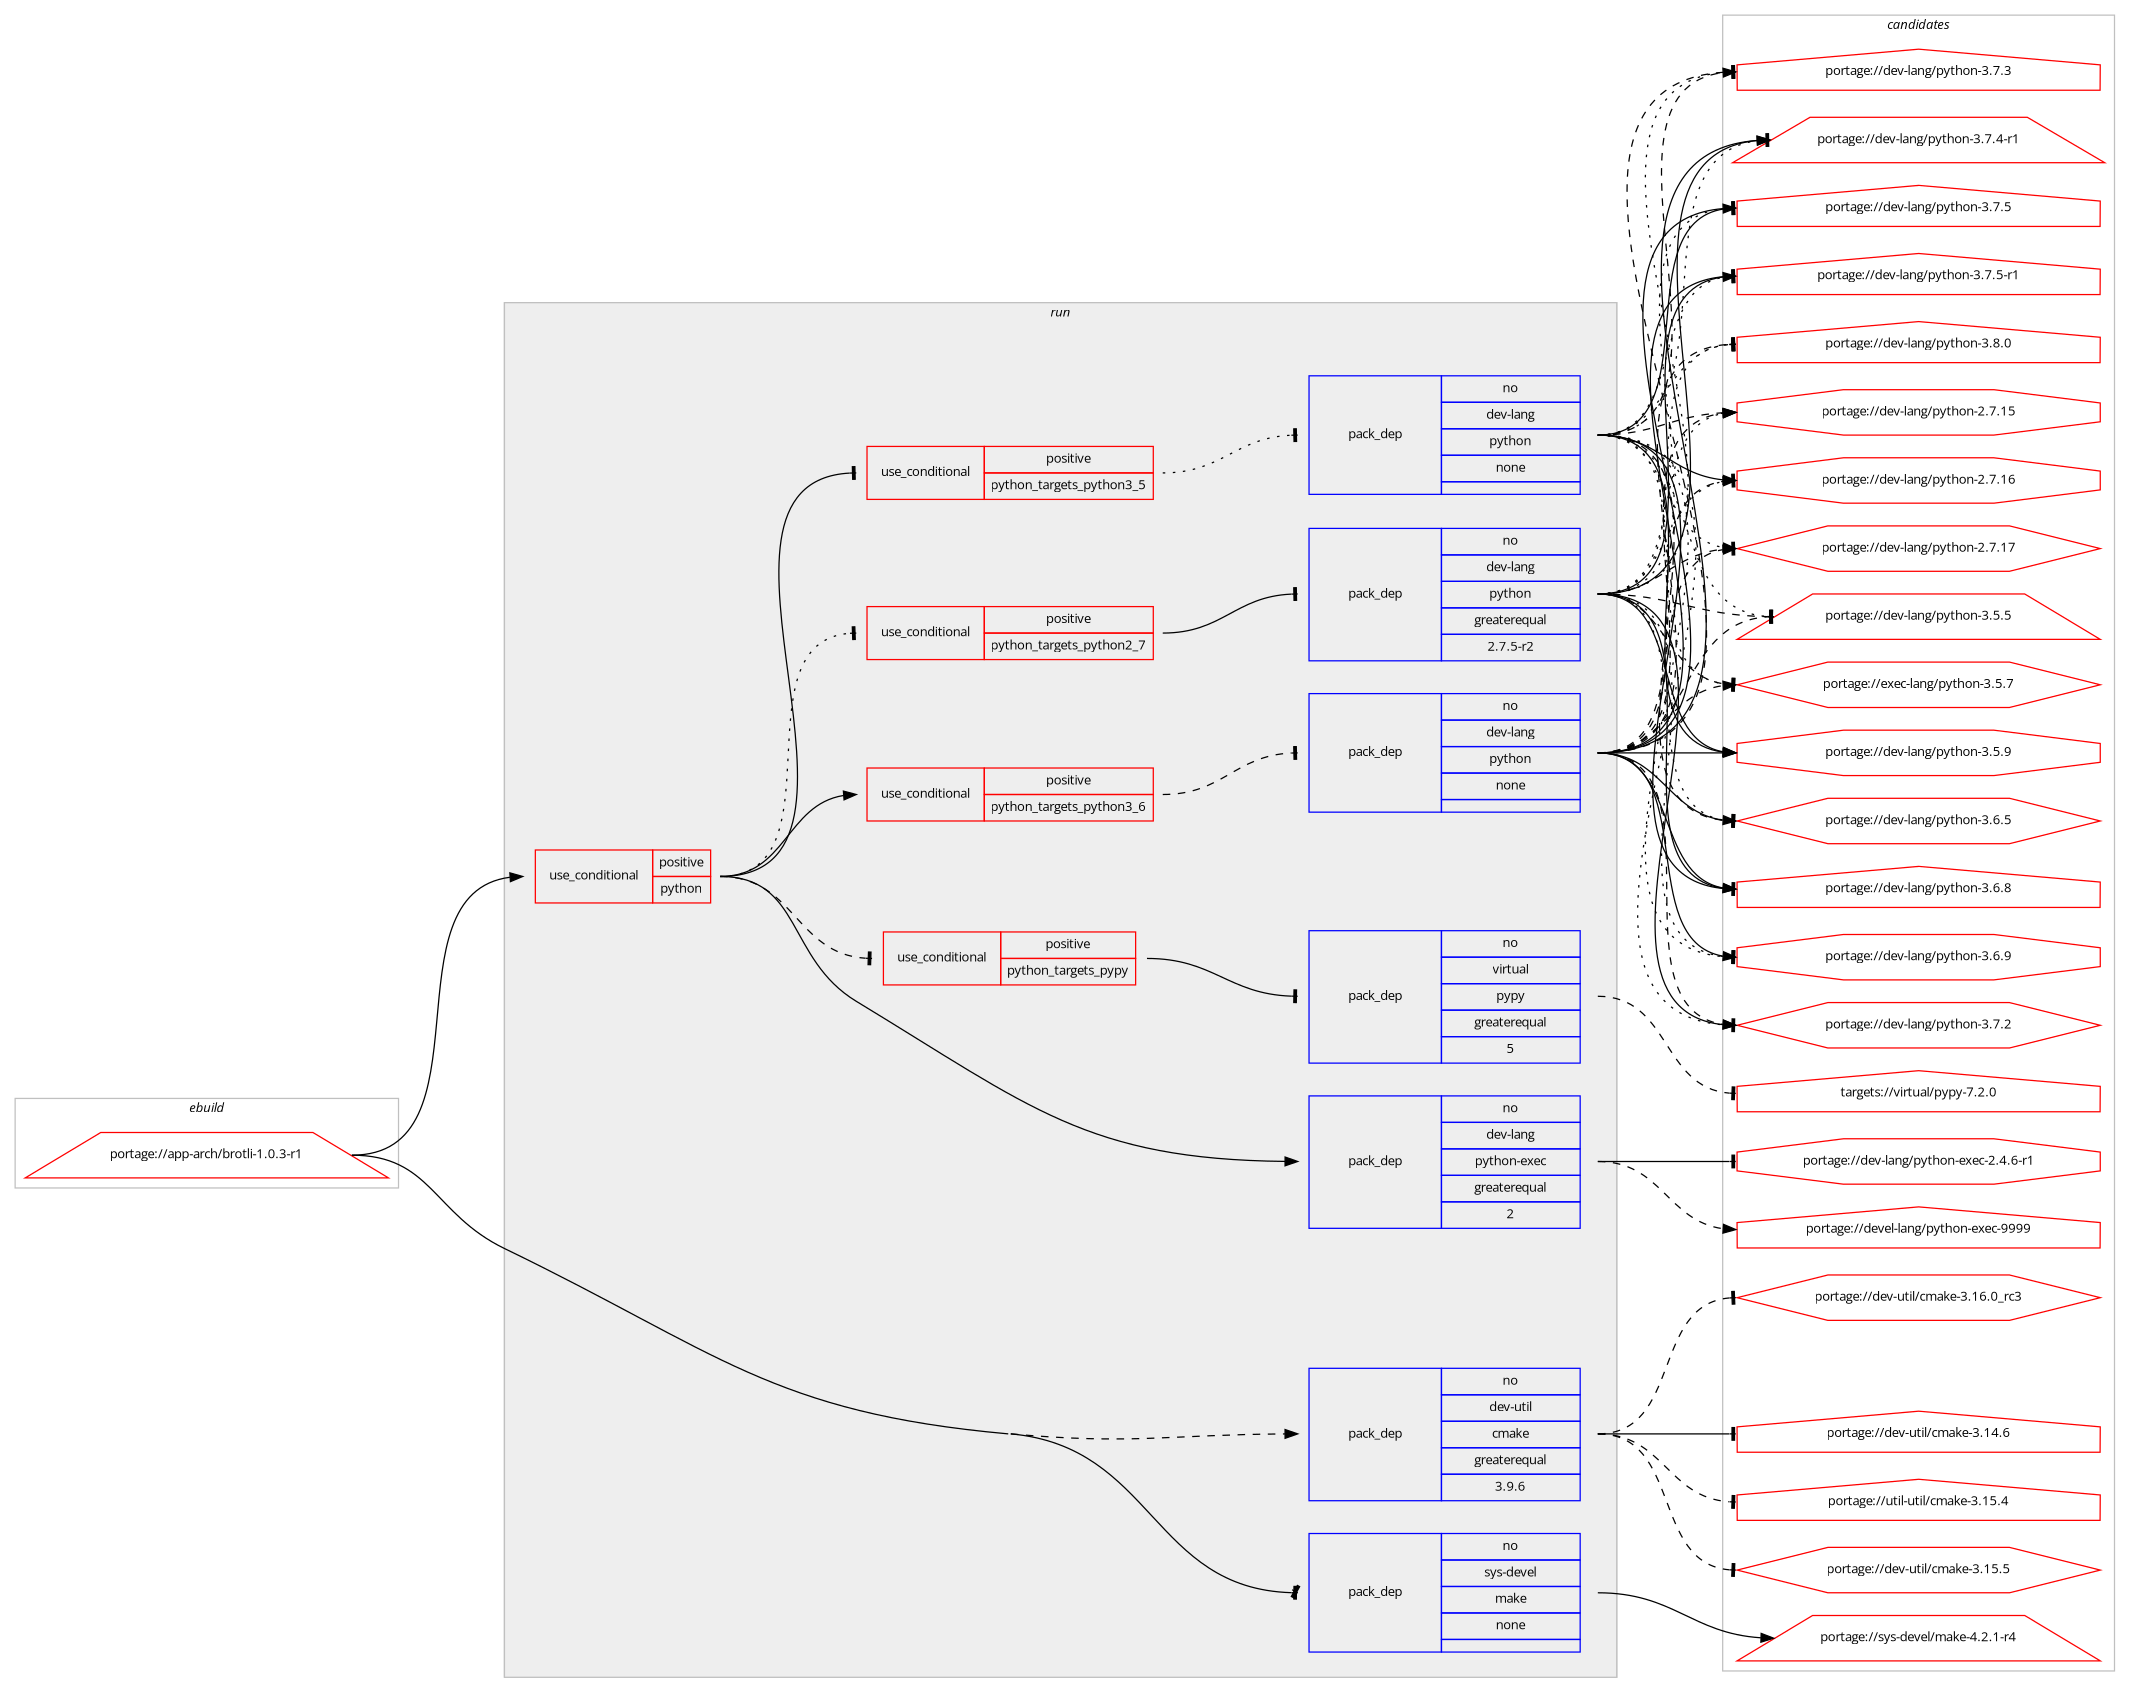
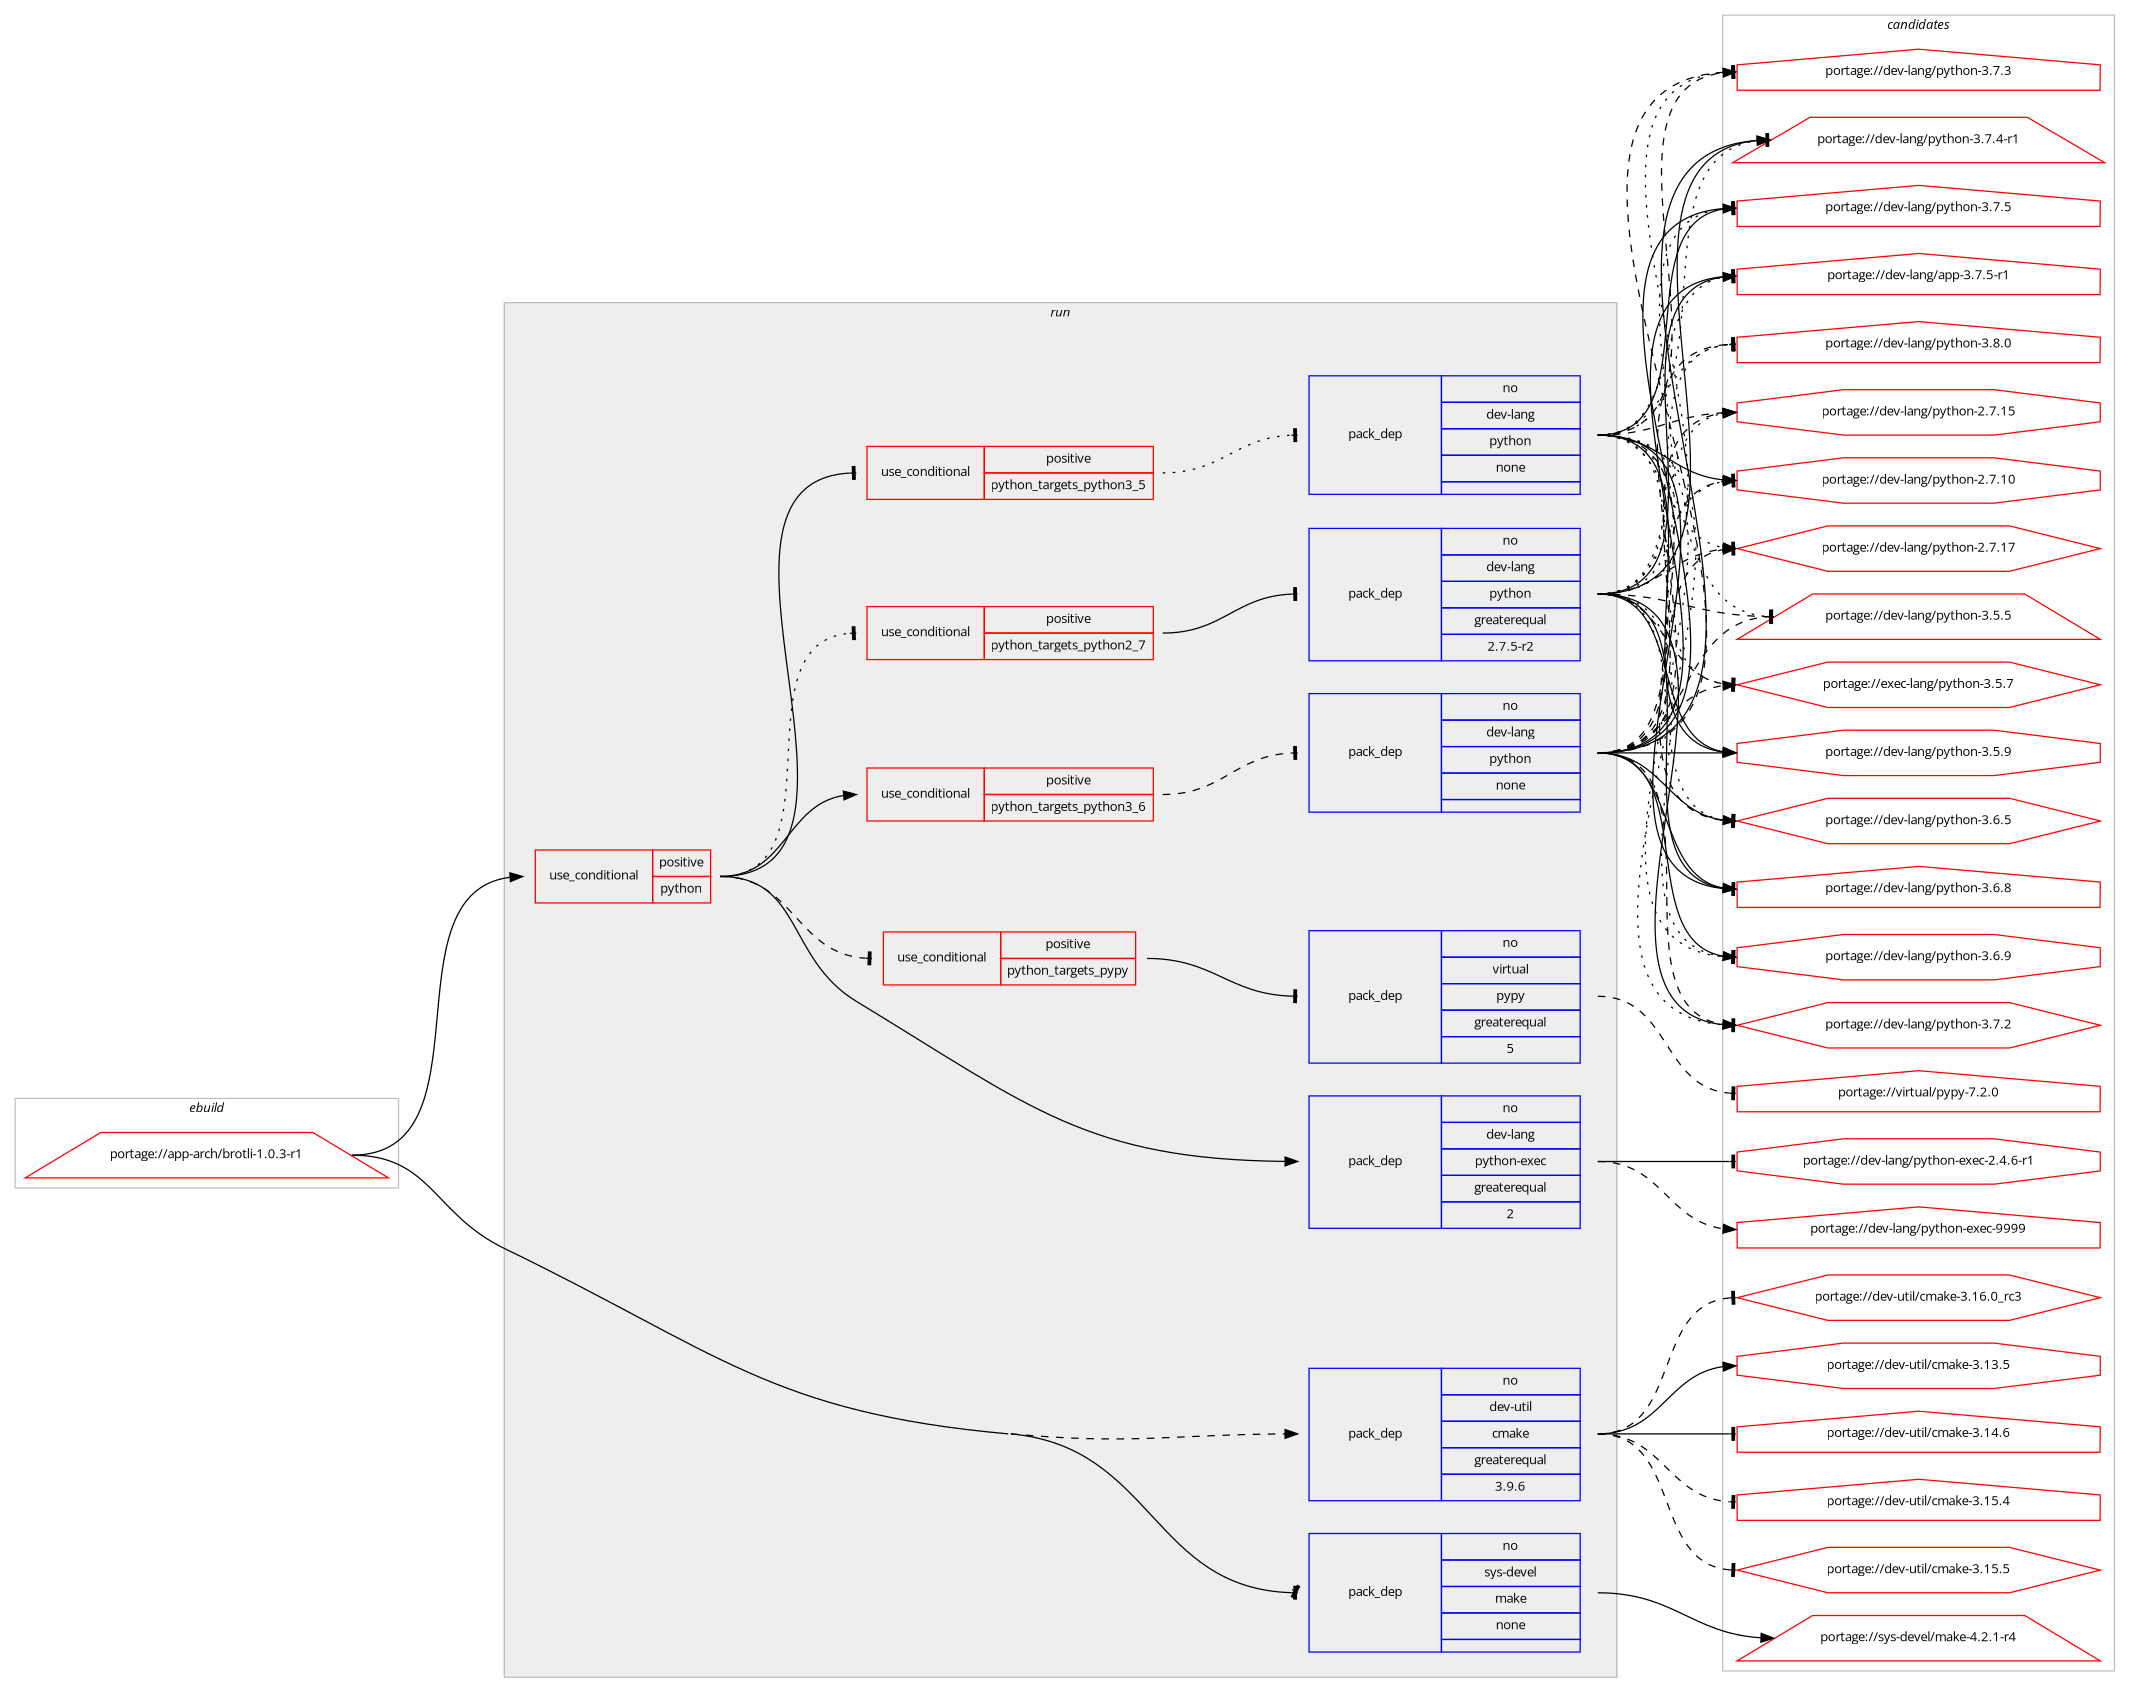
node "portage://dev-lang/python-3.7.5-r1": label "portage://dev-lang/python-3.7.5-r1" -> "portage://dev-lang/app-3.7.5-r1"
node "portage://dev-lang/python-2.7.16": label "portage://dev-lang/python-2.7.16" -> "portage://dev-lang/python-2.7.10"
node "targets://virtual/pypy-7.2.0": label "targets://virtual/pypy-7.2.0" -> "portage://virtual/pypy-7.2.0"
node "portage://devel-lang/python-exec-9999": label "portage://devel-lang/python-exec-9999" -> "portage://dev-lang/python-exec-9999"
node "portage://dev-util/cmake-3.13.5": added
node "portage://util-util/cmake-3.15.4": label "portage://util-util/cmake-3.15.4" -> "portage://dev-util/cmake-3.15.4"
